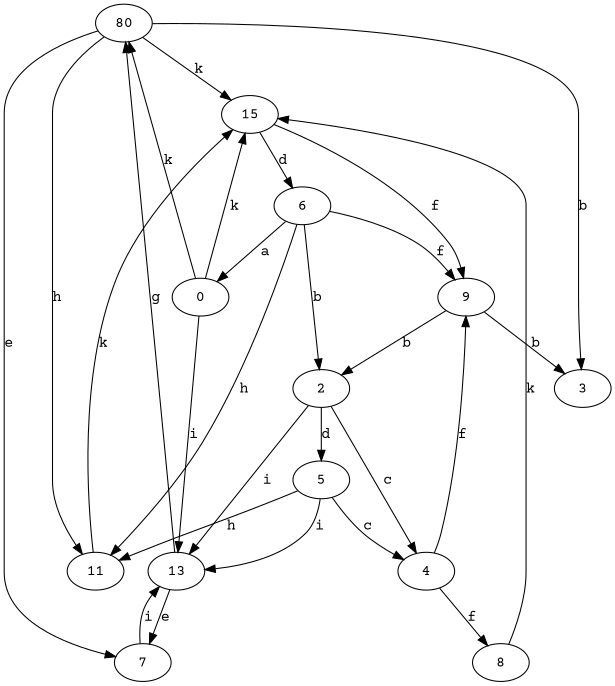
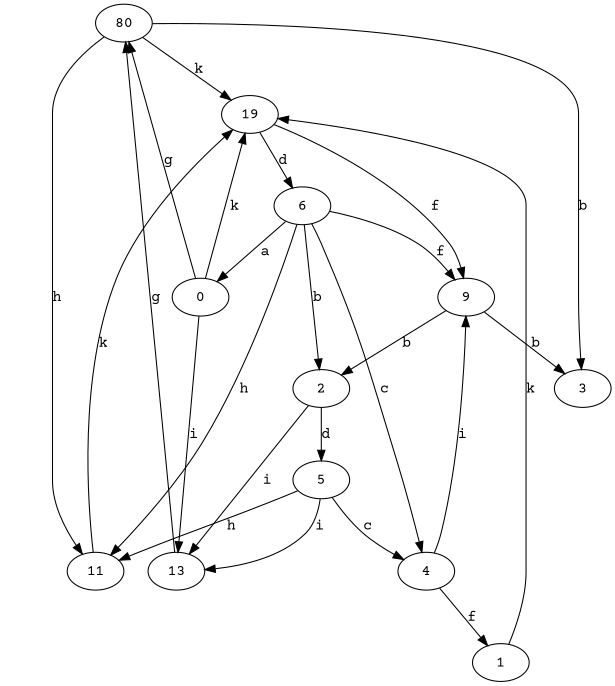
node "15": label "15" -> "19"
edge "0" -> "80": label "k" -> "g"
edge "4" -> "9": label "f" -> "i"
edge "2" -> "4": now "6" -> "4"
node "7": removed
node "8": label "8" -> "1"
